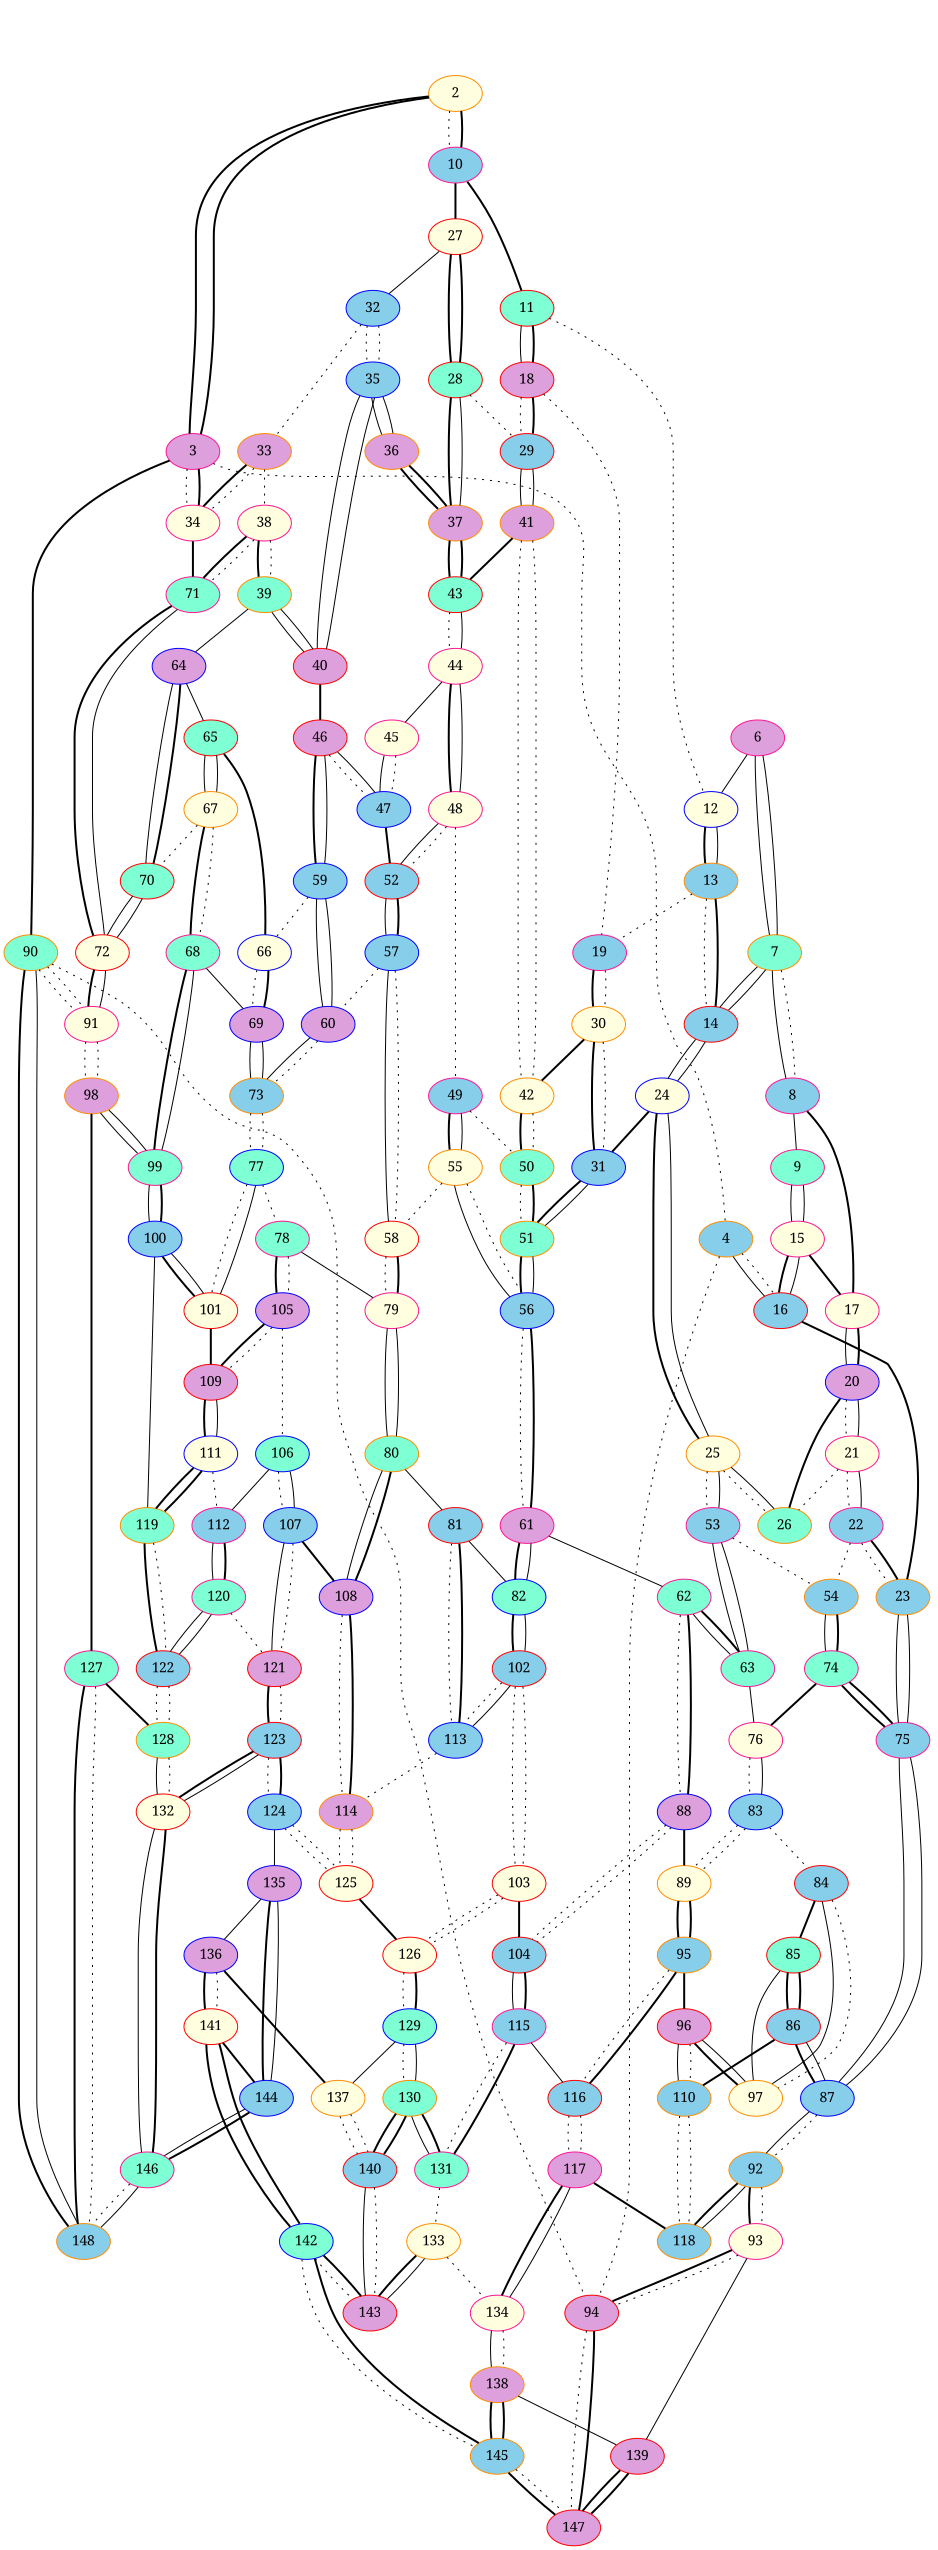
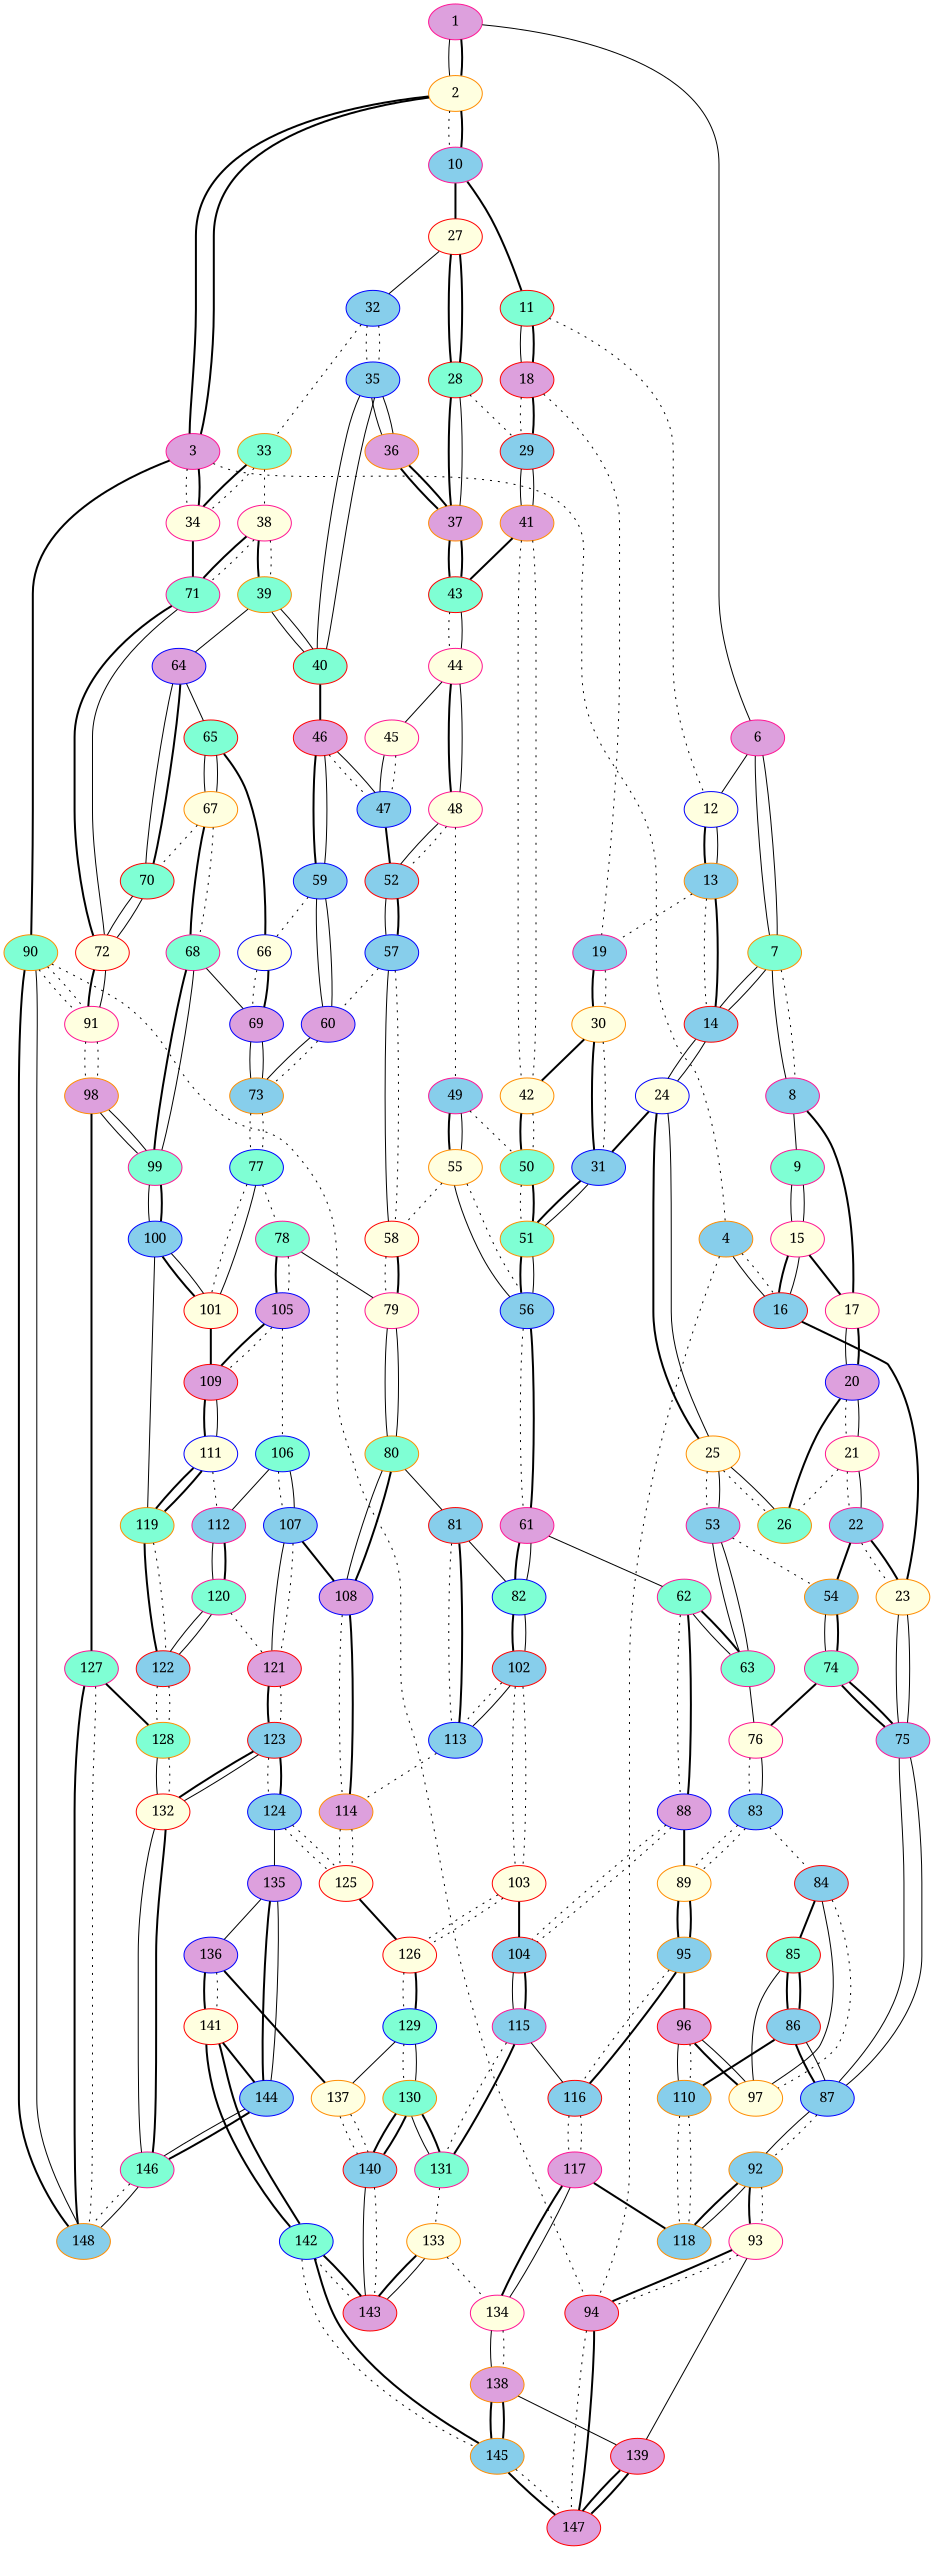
node "1": added
node "33": fillcolor plum -> aquamarine
node "40": fillcolor plum -> aquamarine
edge "22" -- "54": style dotted -> bold
node "23": fillcolor skyblue -> lightyellow
